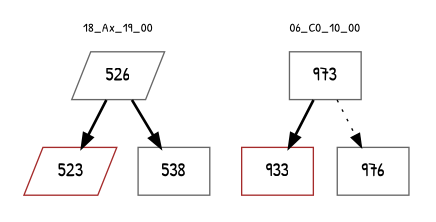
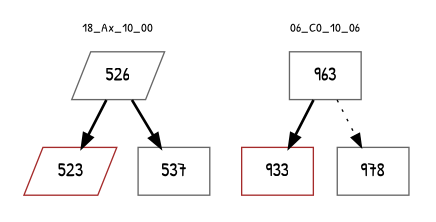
cluster "18_Ax_19_00": label "18_Ax_19_00" -> "18_Ax_10_00"
cluster "06_C0_10_00": label "06_C0_10_00" -> "06_C0_10_06"
node "973": label "973" -> "963"
node "538": label "538" -> "537"
node "976": label "976" -> "978"
